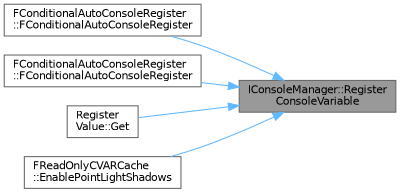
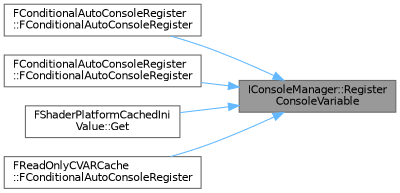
node "Register Value::Get": label "Register Value::Get" -> "FShaderPlatformCachedIni Value::Get"
node "FReadOnlyCVARCache ::EnablePointLightShadows": label "FReadOnlyCVARCache ::EnablePointLightShadows" -> "FReadOnlyCVARCache ::FConditionalAutoConsoleRegister"
